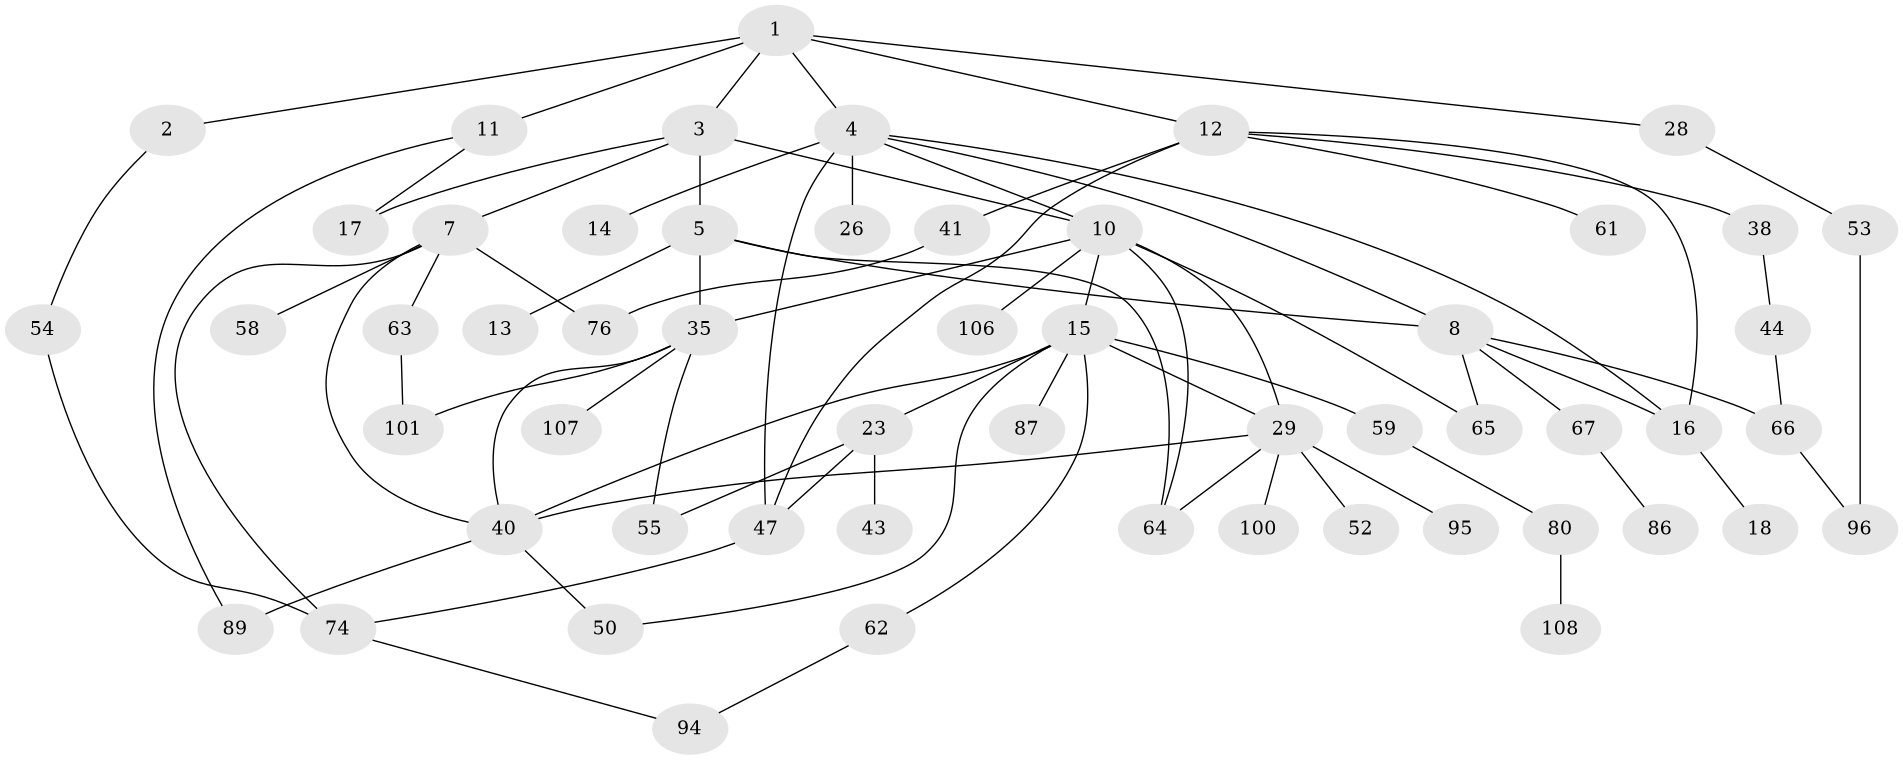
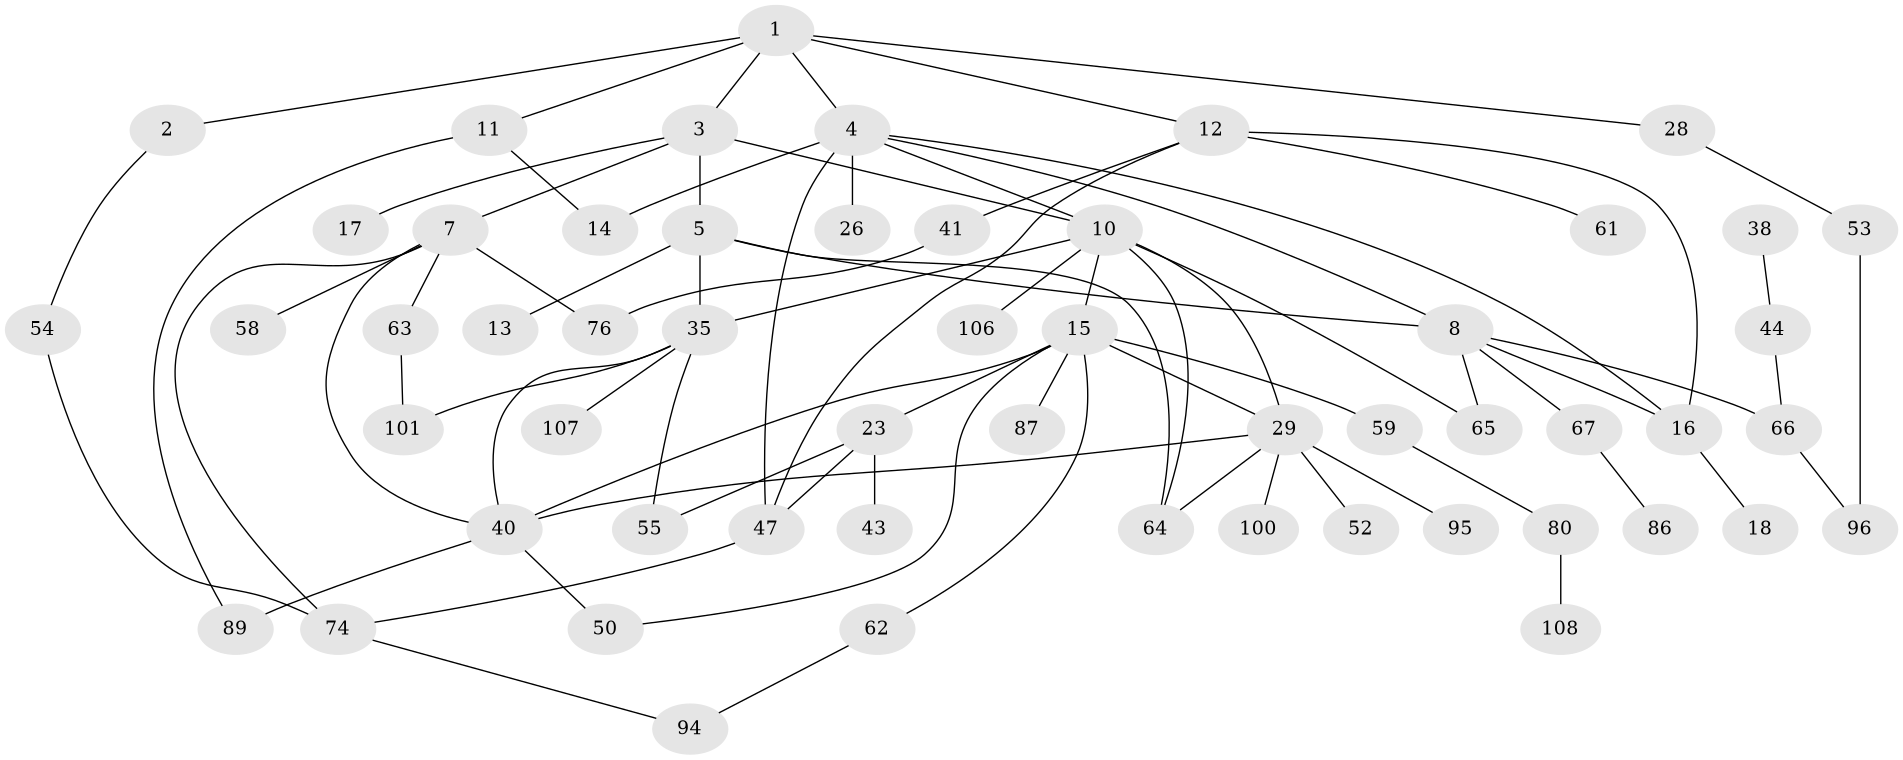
edge "12" -- "38": removed
edge "11" -- "17": now "11" -- "14"
